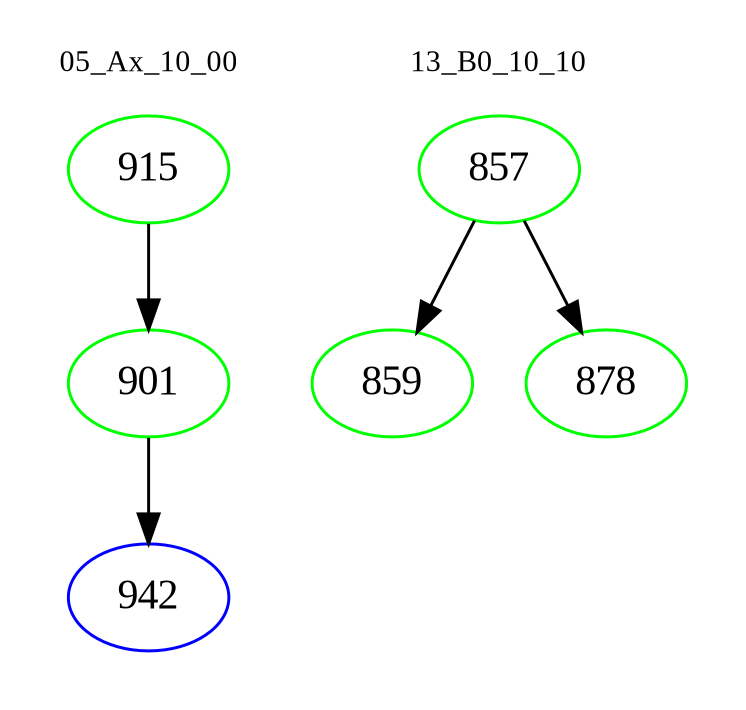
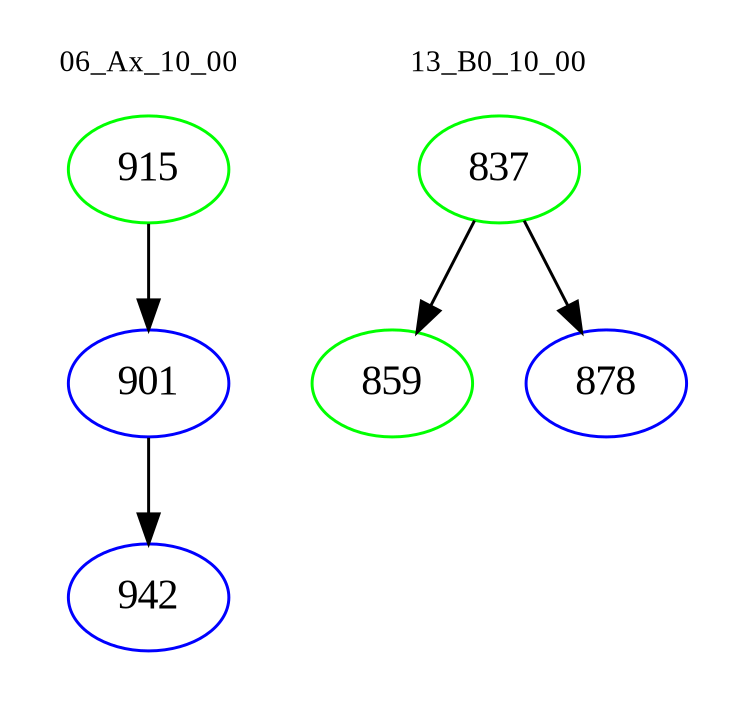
cluster "05_Ax_10_00": label "05_Ax_10_00" -> "06_Ax_10_00"
cluster "13_B0_10_10": label "13_B0_10_10" -> "13_B0_10_00"
node "857": label "857" -> "837"
node "901": color green -> blue
node "878": color green -> blue
